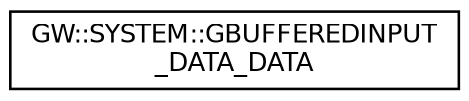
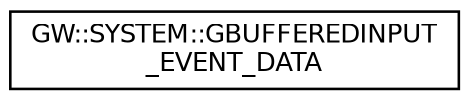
node "GW::SYSTEM::GBUFFEREDINPUT _DATA_DATA": label "GW::SYSTEM::GBUFFEREDINPUT _DATA_DATA" -> "GW::SYSTEM::GBUFFEREDINPUT _EVENT_DATA"
